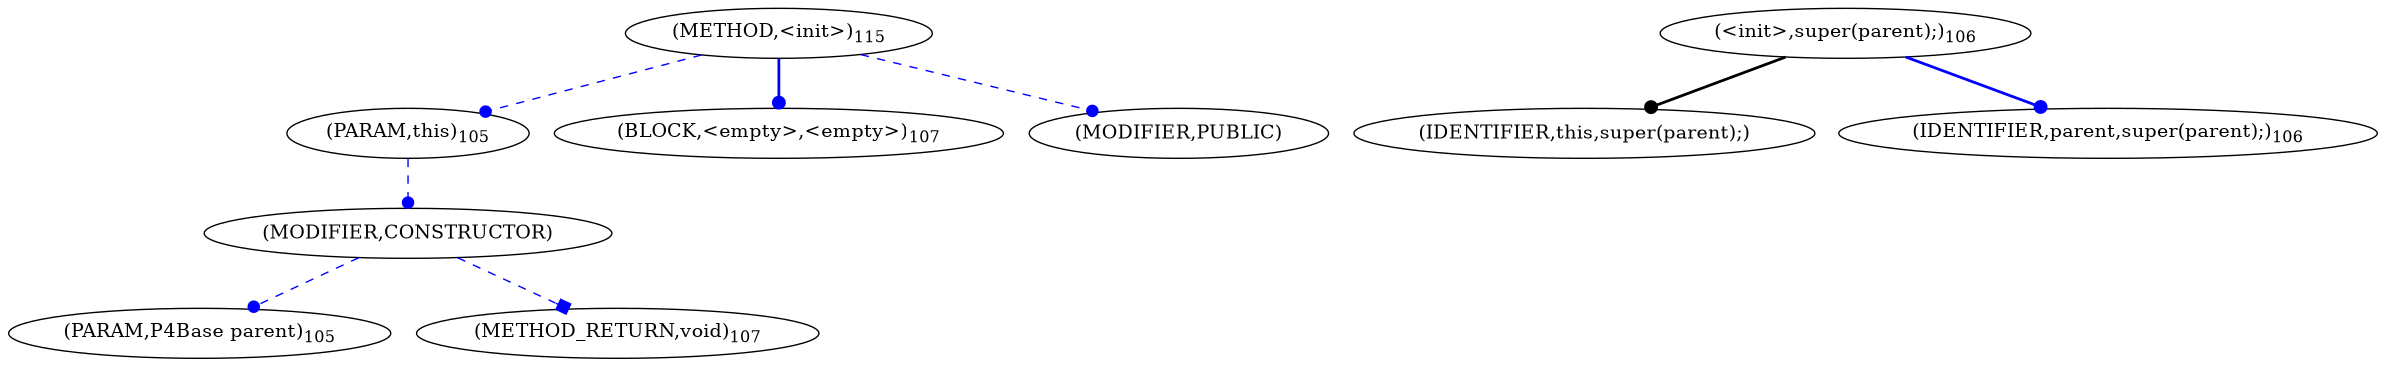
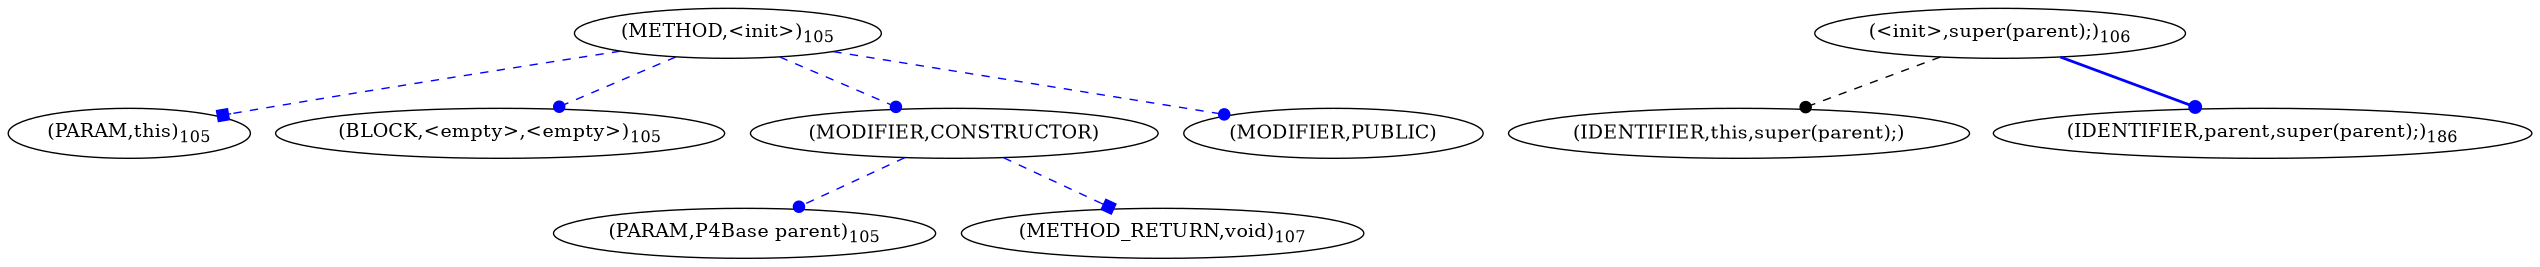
node "(METHOD,<init>)": text "115" -> "105"
edge "(METHOD,<init>)" -> "(BLOCK,<empty>,<empty>)": style bold -> dashed
edge "(<init>,super(parent);)" -> "(IDENTIFIER,this,super(parent);)": style bold -> dashed
edge "(METHOD,<init>)" -> "(PARAM,this)": arrowhead dot -> box
node "(BLOCK,<empty>,<empty>)": text "107" -> "105"
node "(IDENTIFIER,parent,super(parent);)": text "106" -> "186"
edge "(PARAM,this)" -> "(MODIFIER,CONSTRUCTOR)": now "(METHOD,<init>)" -> "(MODIFIER,CONSTRUCTOR)"
